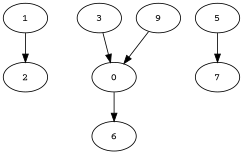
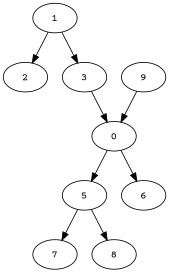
edge "1" -> "3": added
edge "0" -> "5": added
node "8": added
